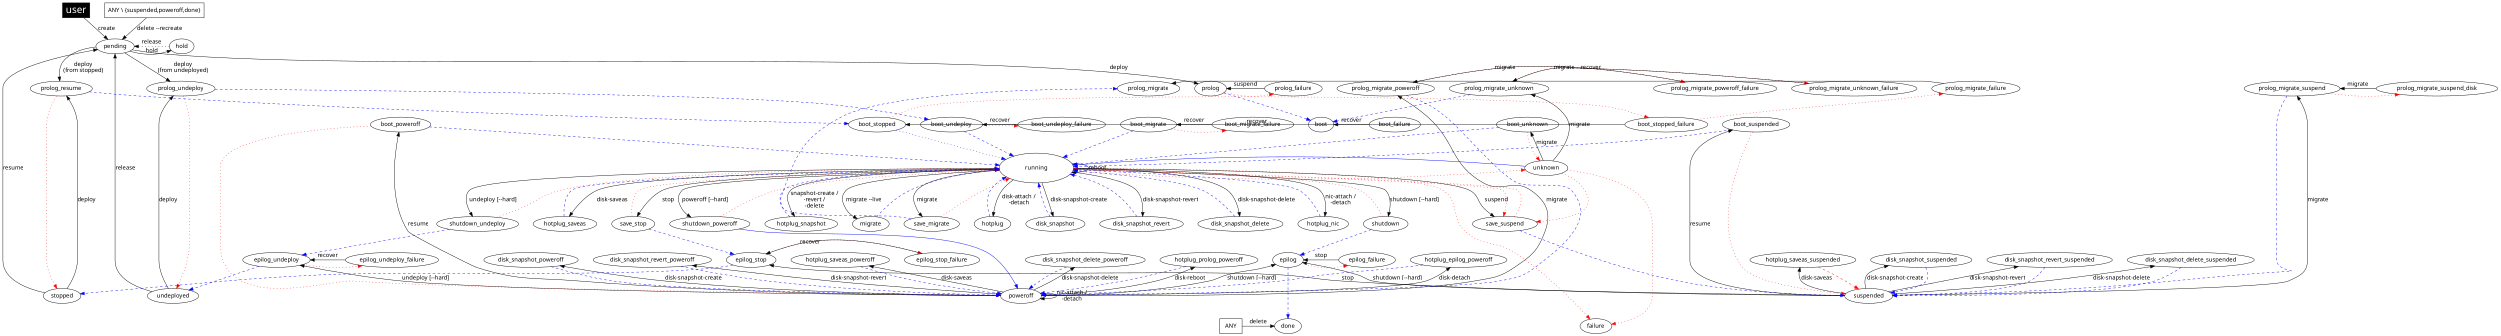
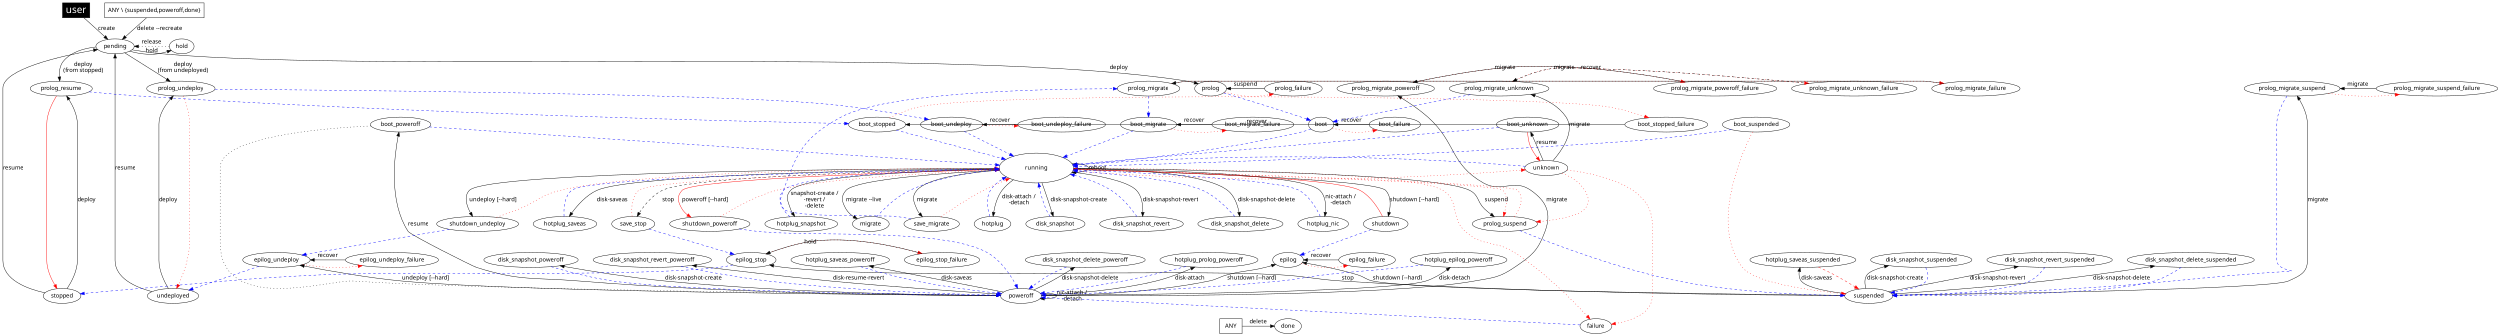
edge "prolog_migrate_unknown_failure" -> "prolog_migrate_unknown": style solid -> dashed
node "prolog_migrate_suspend_disk": label "prolog_migrate_suspend_disk" -> "prolog_migrate_suspend_failure"
edge "prolog_migrate" -> "boot_migrate": added
edge "boot_stopped_failure" -> "prolog_migrate_failure": now "prolog_migrate" -> "prolog_migrate_failure"
edge "boot" -> "boot_failure": added
edge "unknown" -> "boot_unknown": label "migrate" -> "resume"
edge "boot_stopped" -> "running": style dotted -> dashed
edge "boot_unknown" -> "unknown": style dotted -> solid
edge "boot" -> "running": added
edge "unknown" -> "running": style solid -> dashed
edge "undeployed" -> "pending": label "release" -> "resume"
edge "running" -> "save_stop": style solid -> dashed
edge "running" -> "shutdown_poweroff": color black -> red
edge "shutdown" -> "running": style dotted -> solid
edge "prolog_resume" -> "stopped": style dotted -> solid
node "save_suspend": label "save_suspend" -> "prolog_suspend"
edge "shutdown_poweroff" -> "poweroff": style solid -> dashed
edge "epilog_stop_failure" -> "epilog_stop": label "recover" -> "hold"
edge "epilog_failure" -> "epilog": label "stop" -> "recover"
edge "suspended" -> "boot_suspended": removed, label "resume"
edge "poweroff" -> "disk_snapshot_revert_poweroff": label "disk-snapshot-revert" -> "disk-resume-revert"
edge "poweroff" -> "hotplug_prolog_poweroff": label "disk-reboot" -> "disk-attach"
edge "boot_poweroff" -> "poweroff": color red -> black
edge "prolog_migrate_poweroff" -> "poweroff": now "failure" -> "poweroff"
edge "epilog" -> "done": removed
